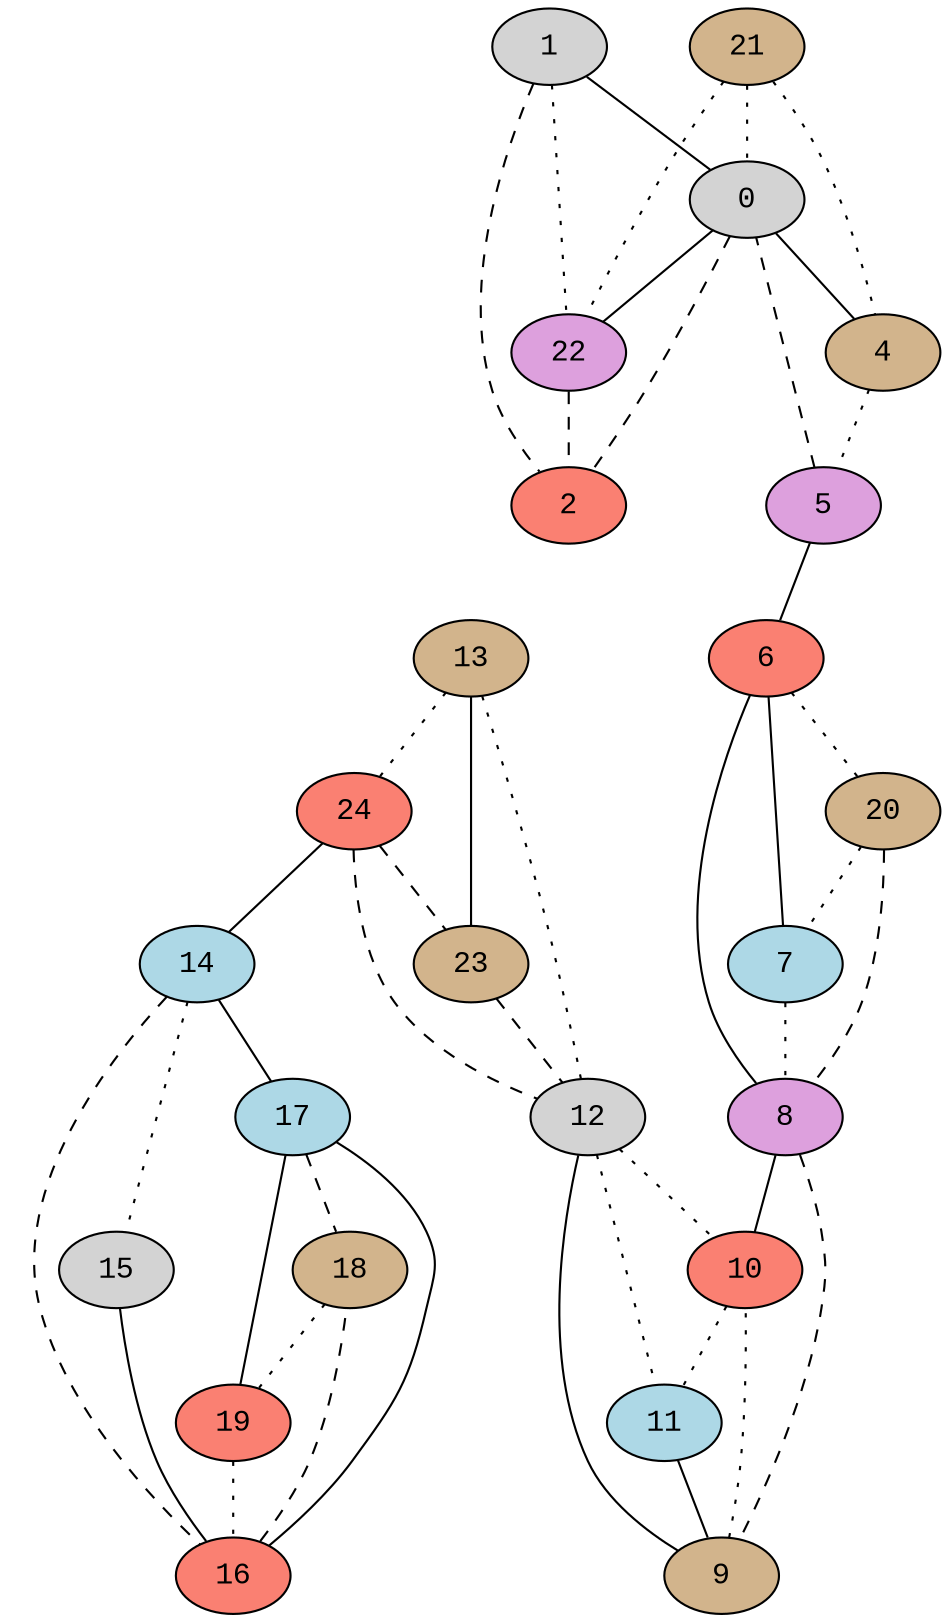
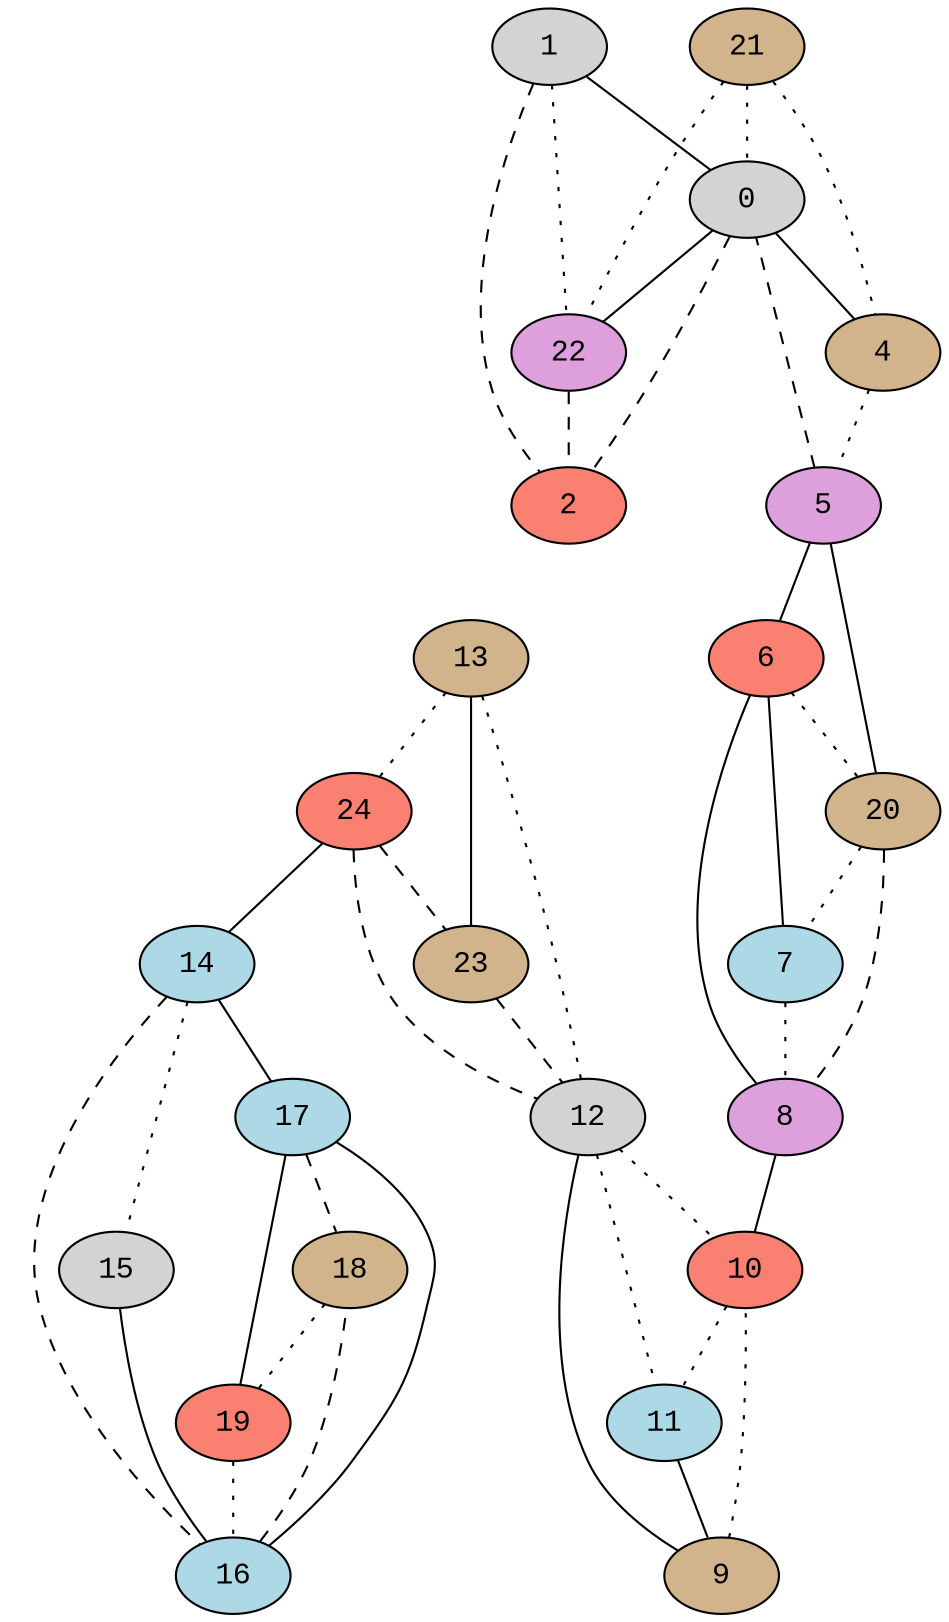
edge "5" -- "20": added
edge "8" -- "9": removed
node "16": fillcolor salmon -> lightblue
